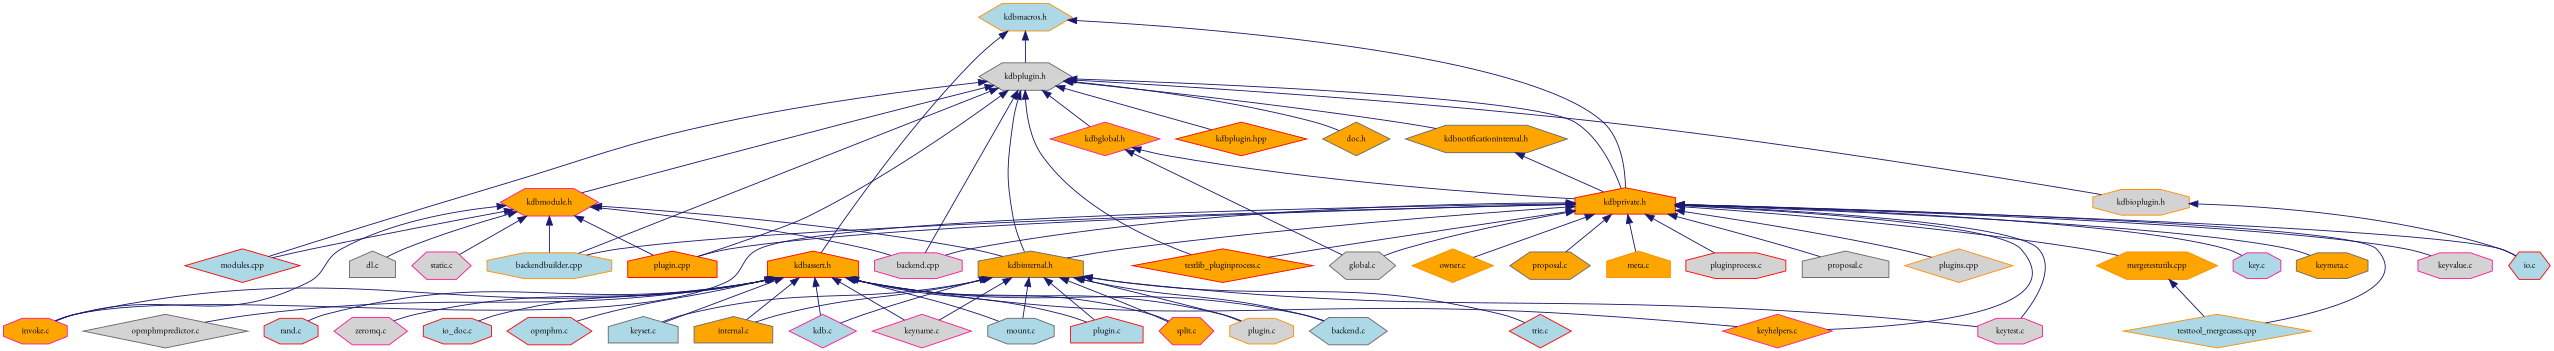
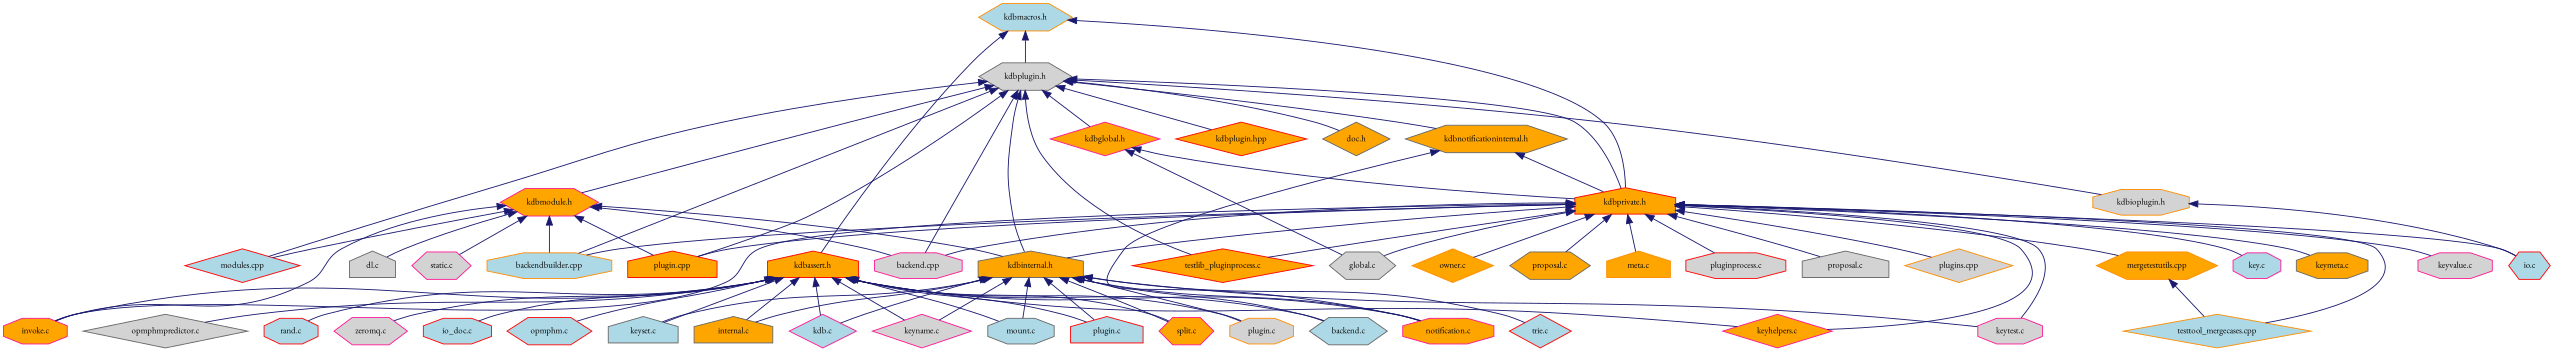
node "notification.c": added
